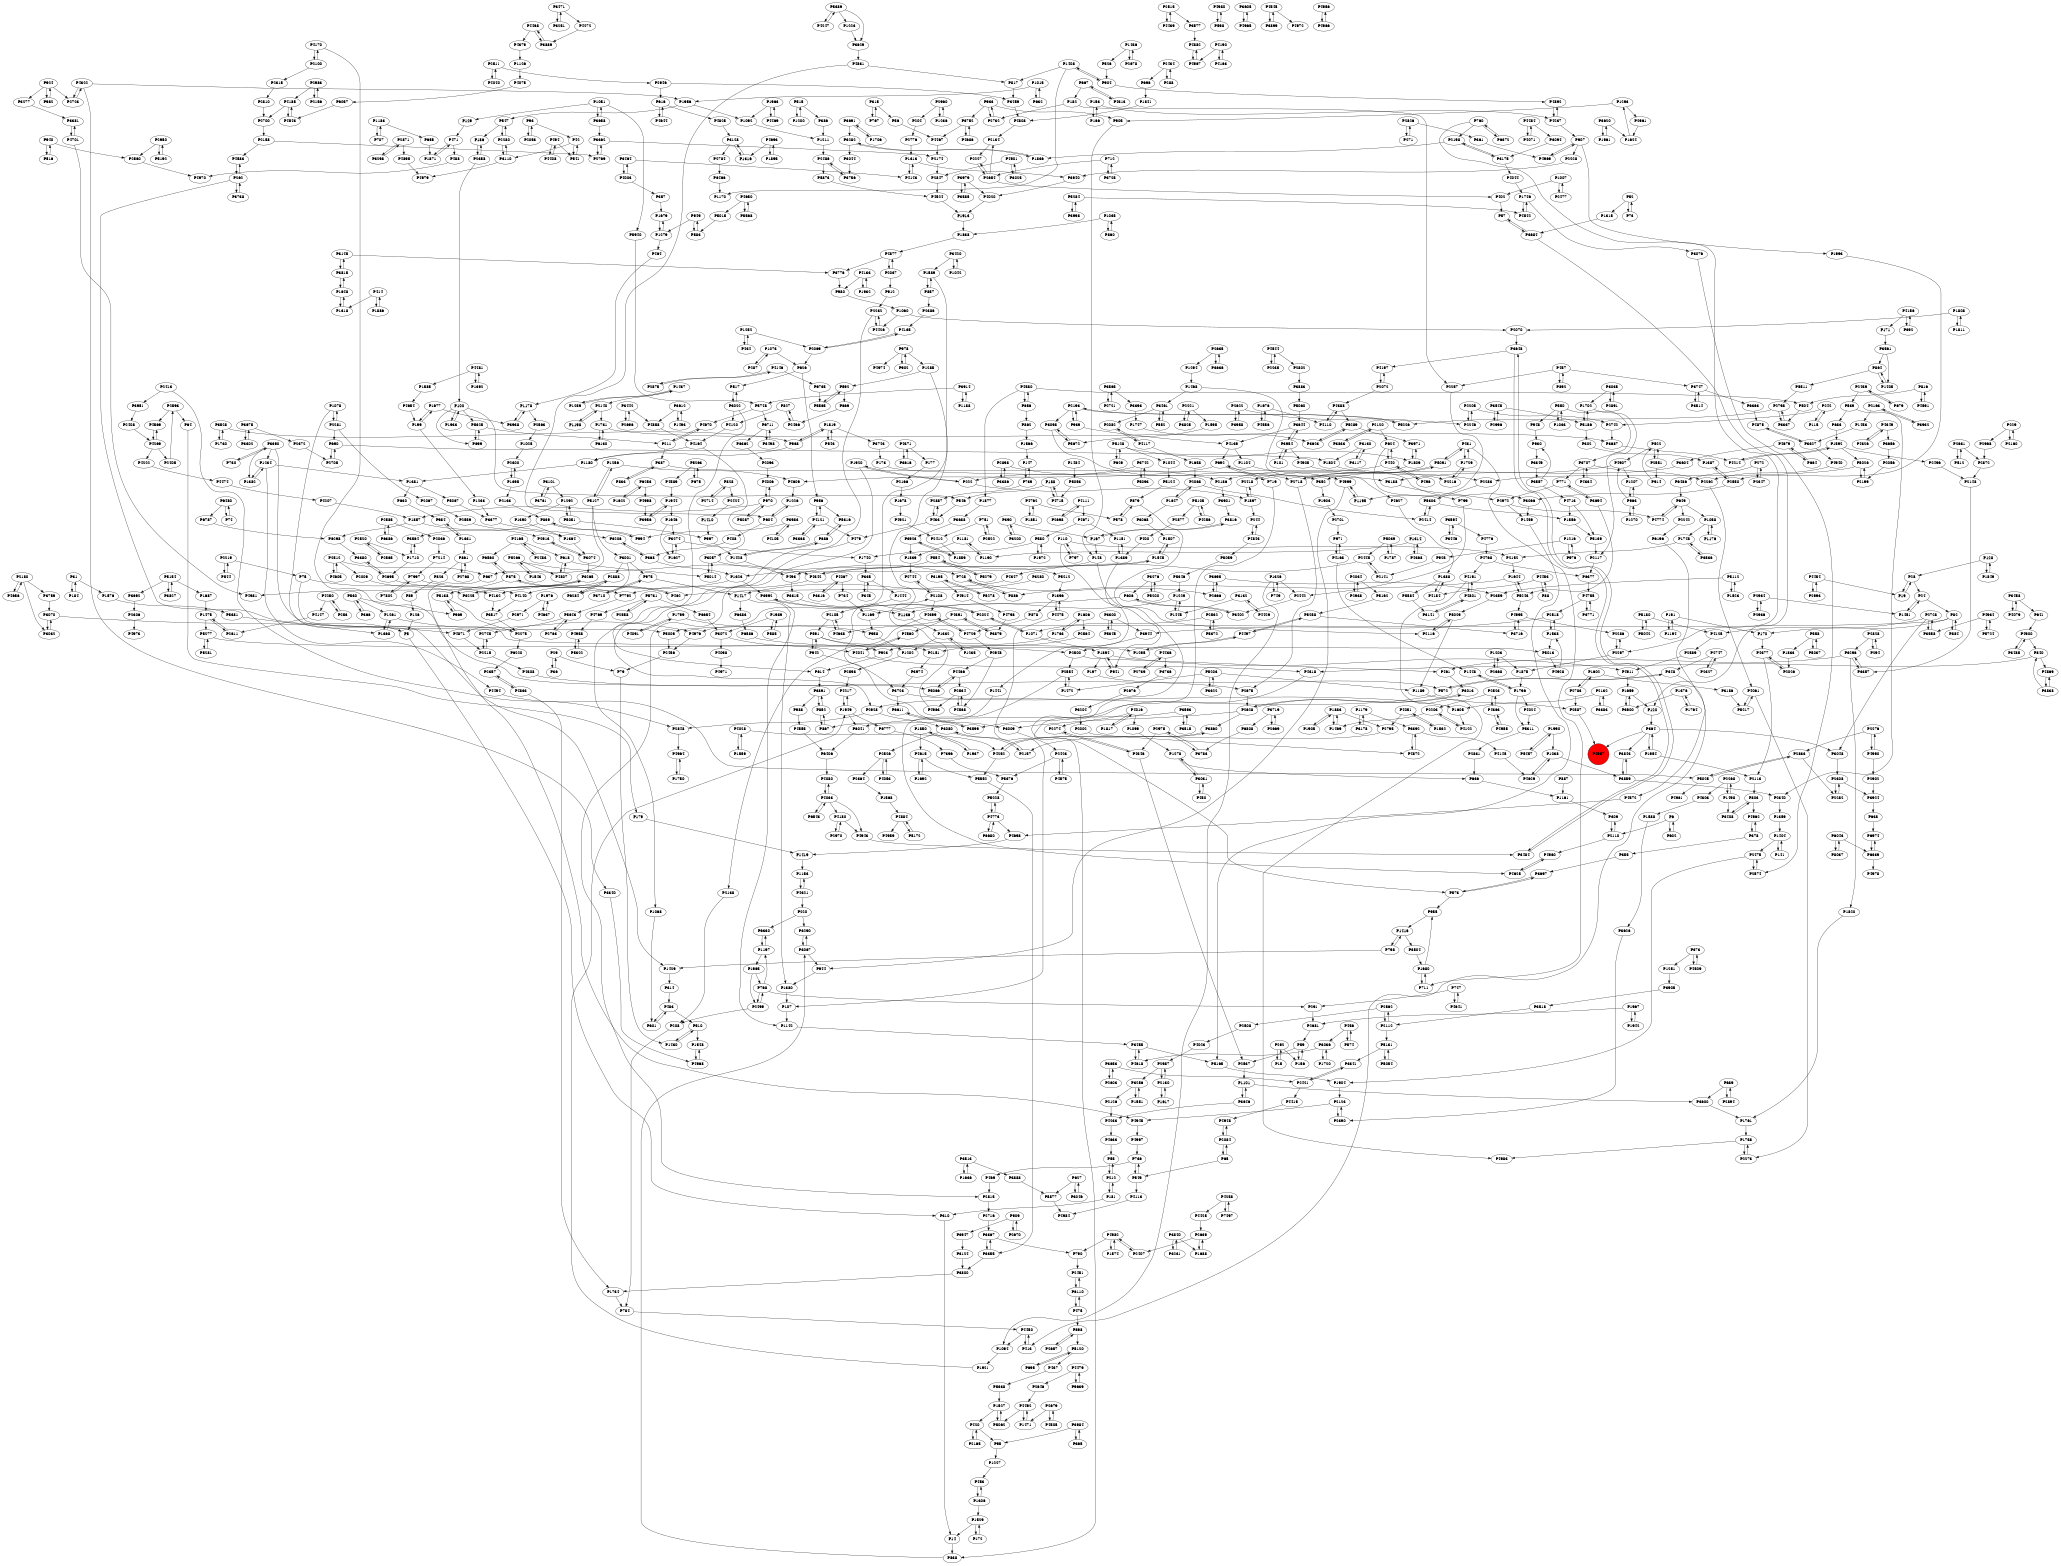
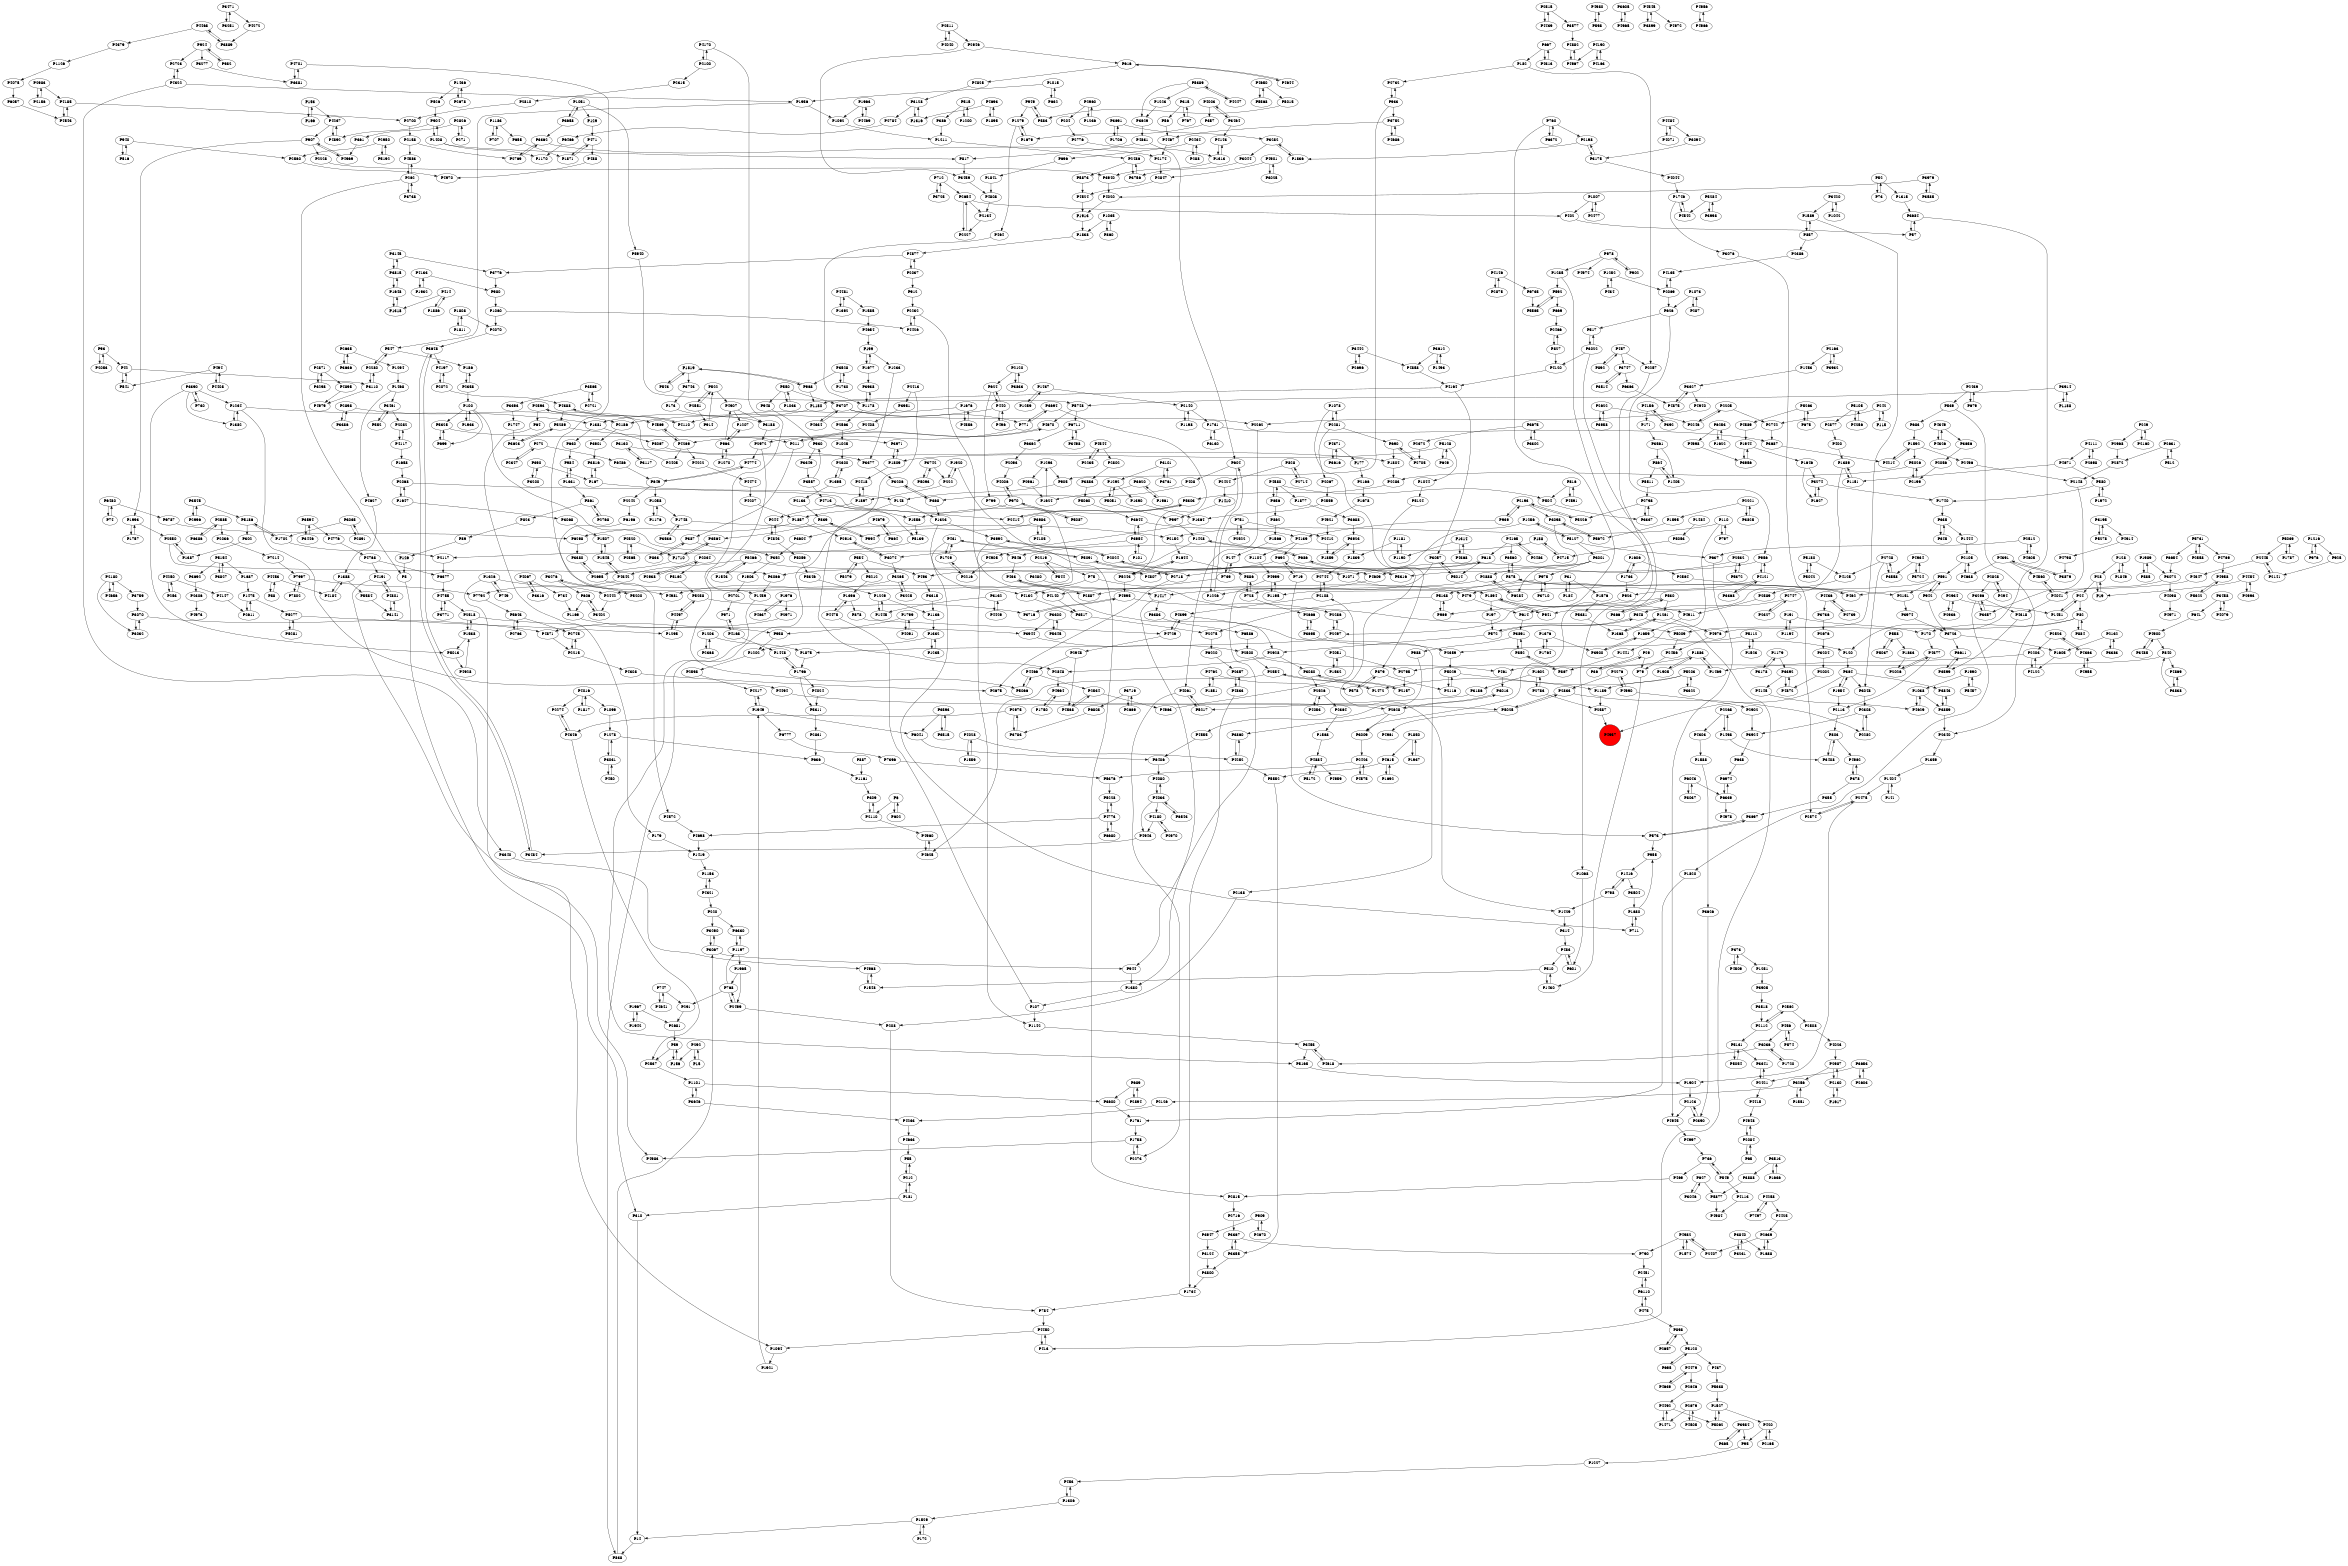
node "P1757": added
node "P2009": removed
node "P9639": label "P9639" -> "P4639"
